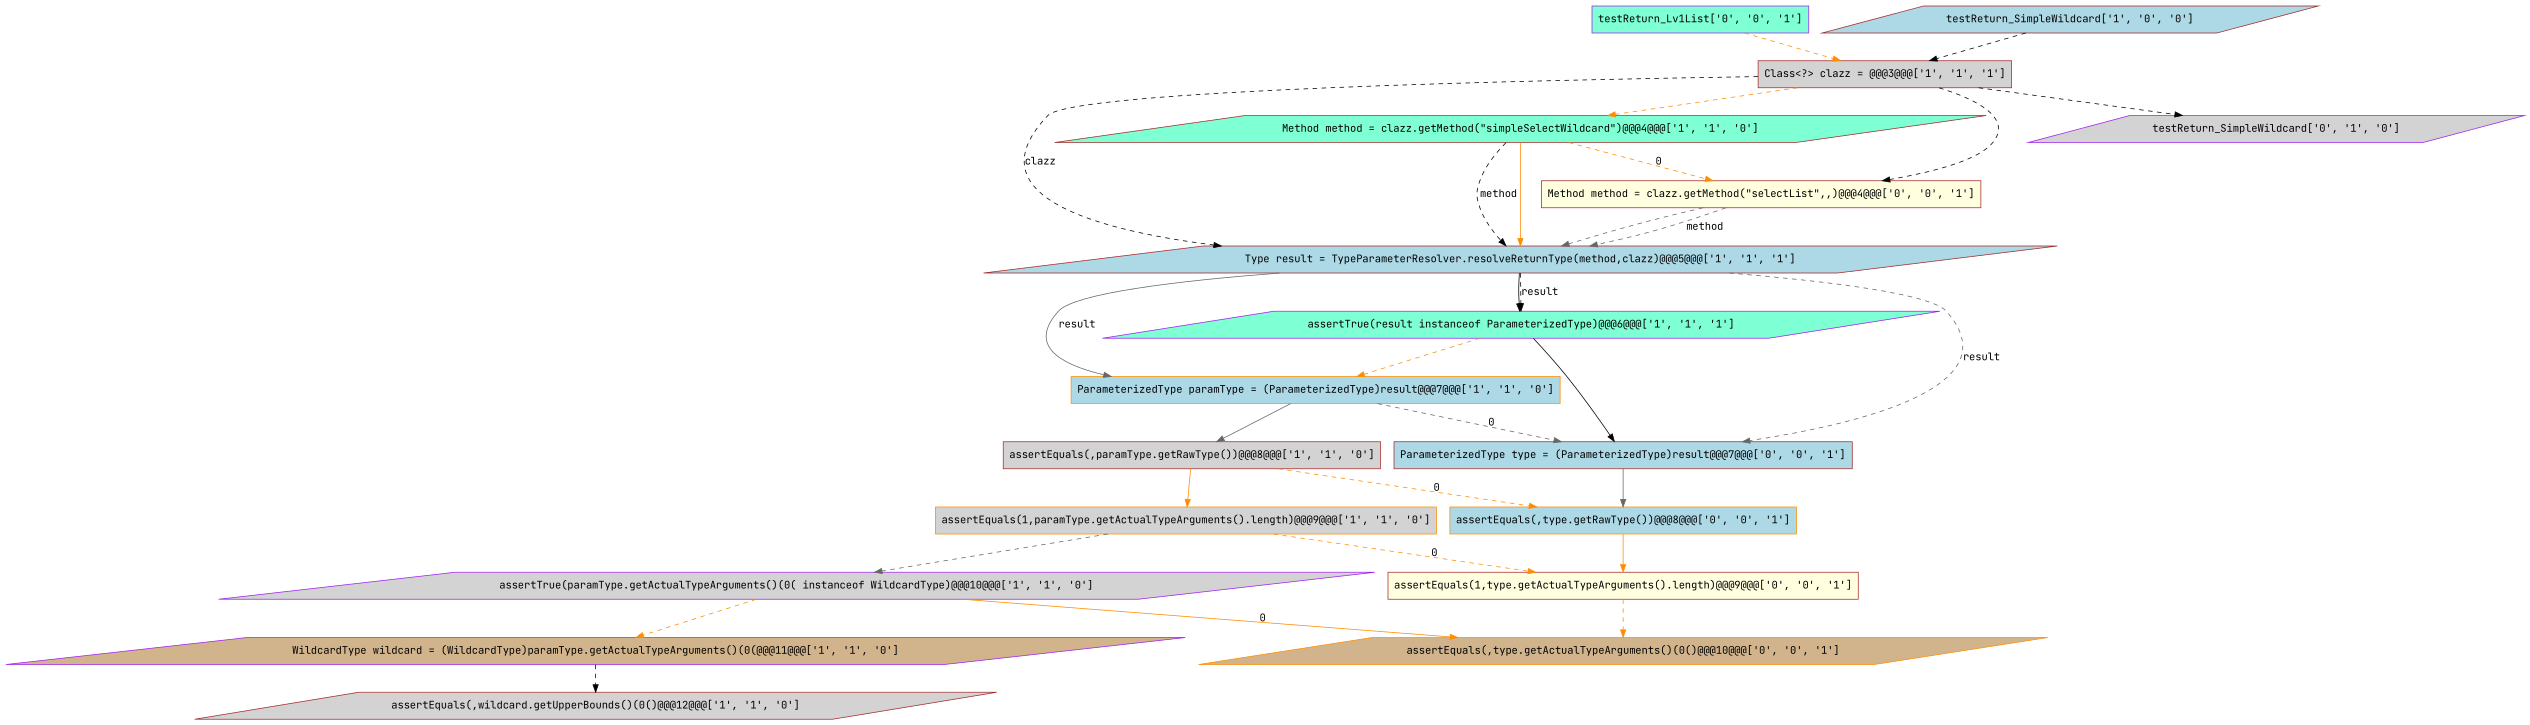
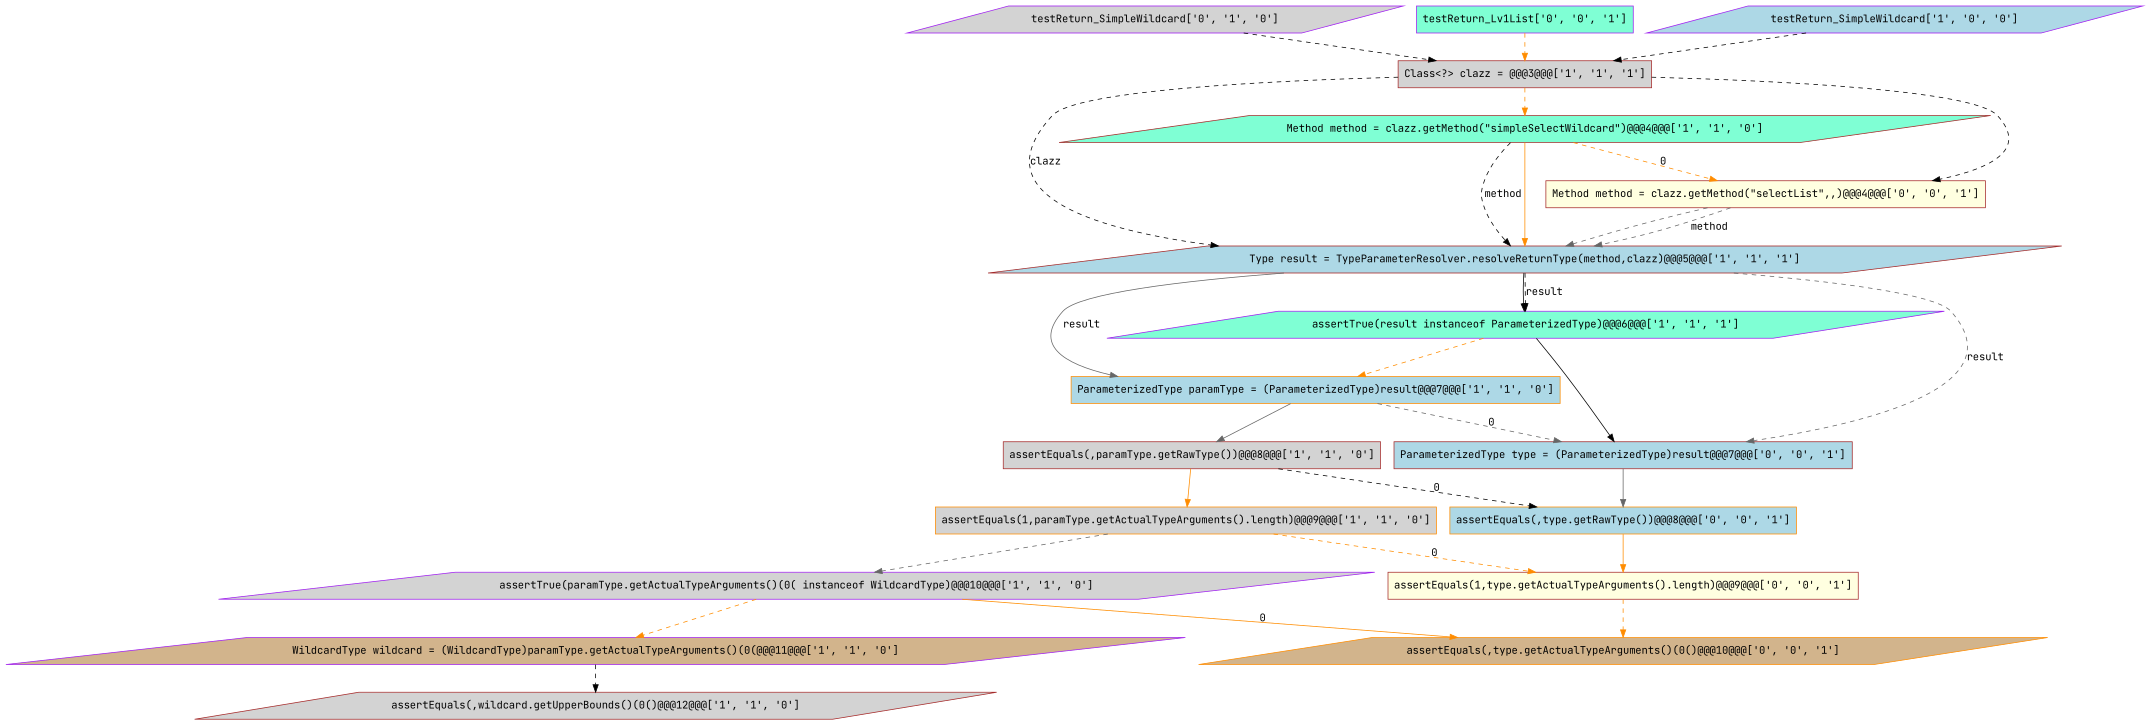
node "testReturn_SimpleWildcard['1', '0', '0']": color brown -> purple
edge "Class<?> clazz = @@@3@@@['1', '1', '1']" -> "testReturn_SimpleWildcard['0', '1', '0']": reversed
edge "assertEquals(,paramType.getRawType())@@@8@@@['1', '1', '0']" -> "assertEquals(,type.getRawType())@@@8@@@['0', '0', '1']": color darkorange -> black
